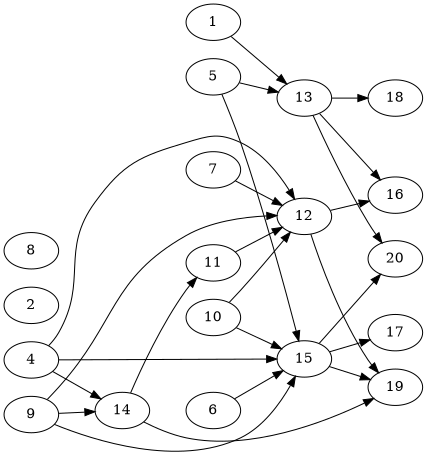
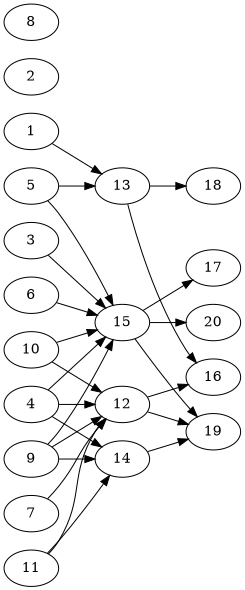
edge "13" -> "20": removed
node "3": added
edge "14" -> "11": reversed
